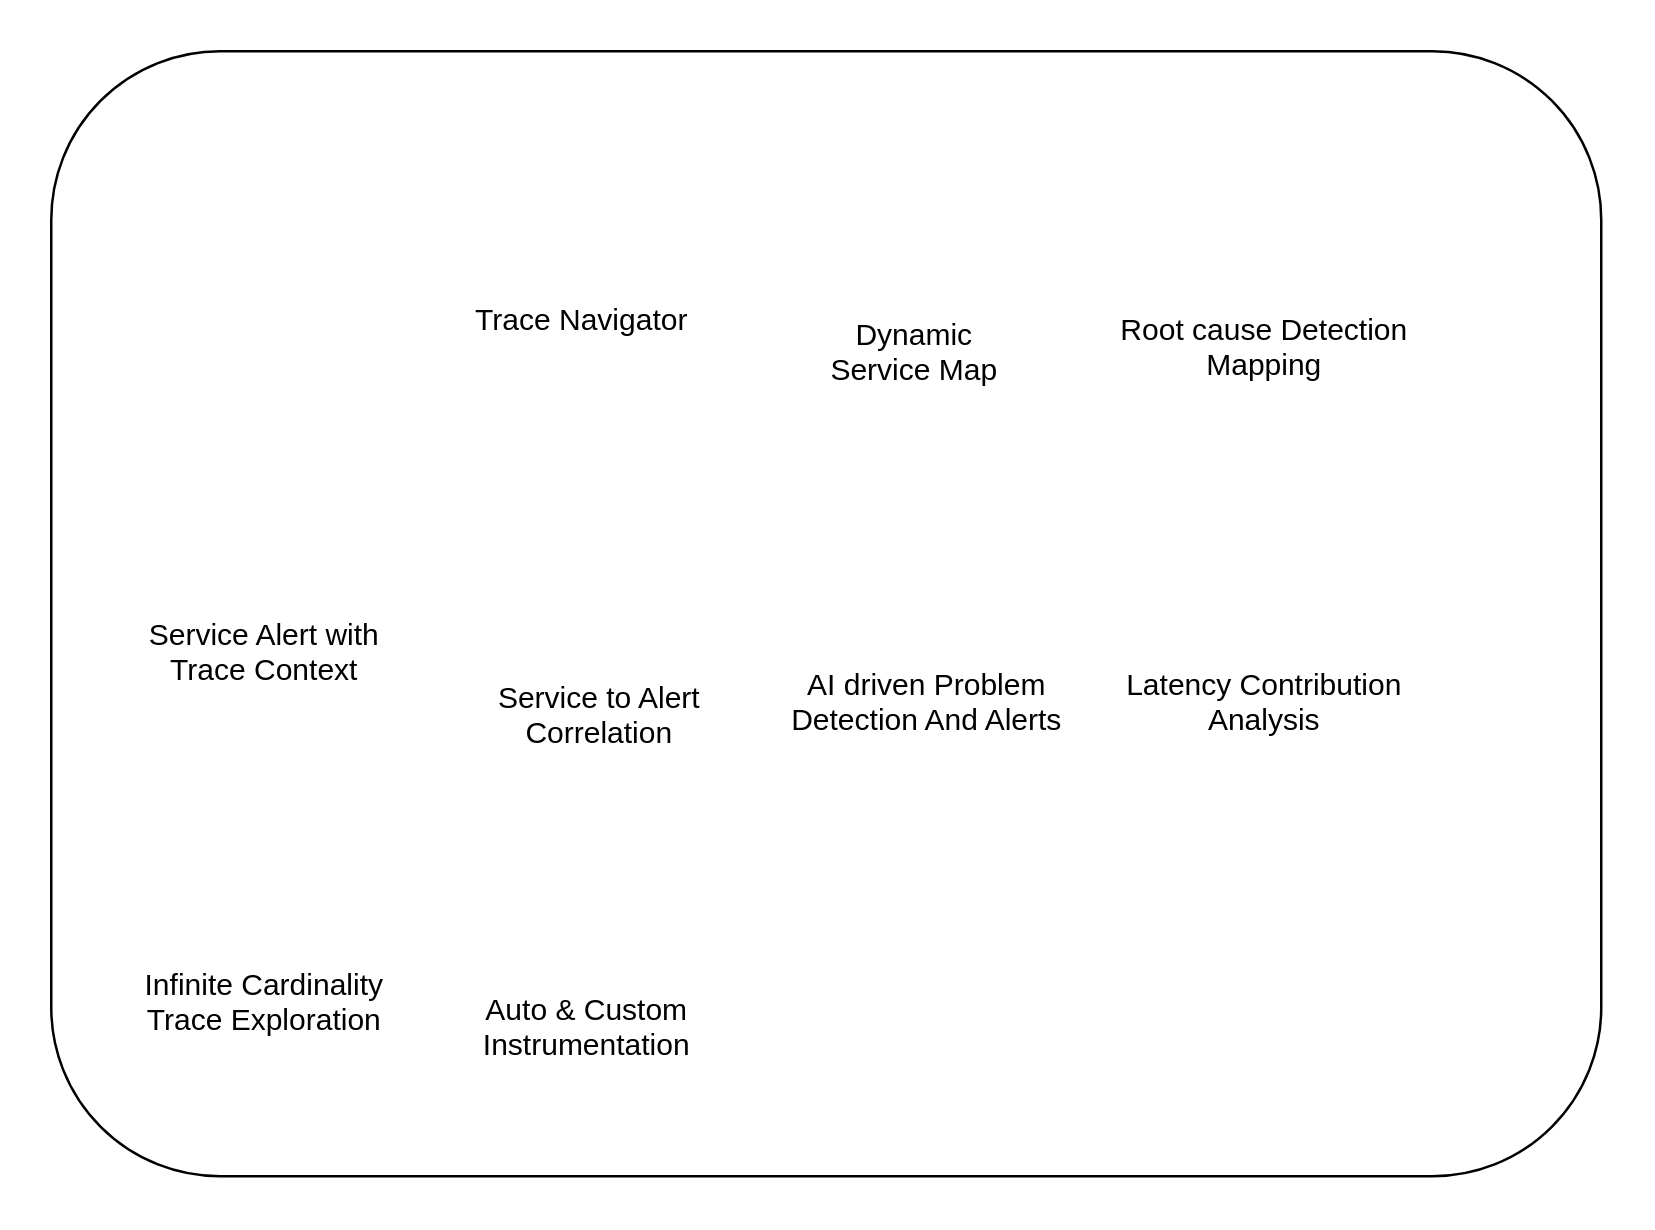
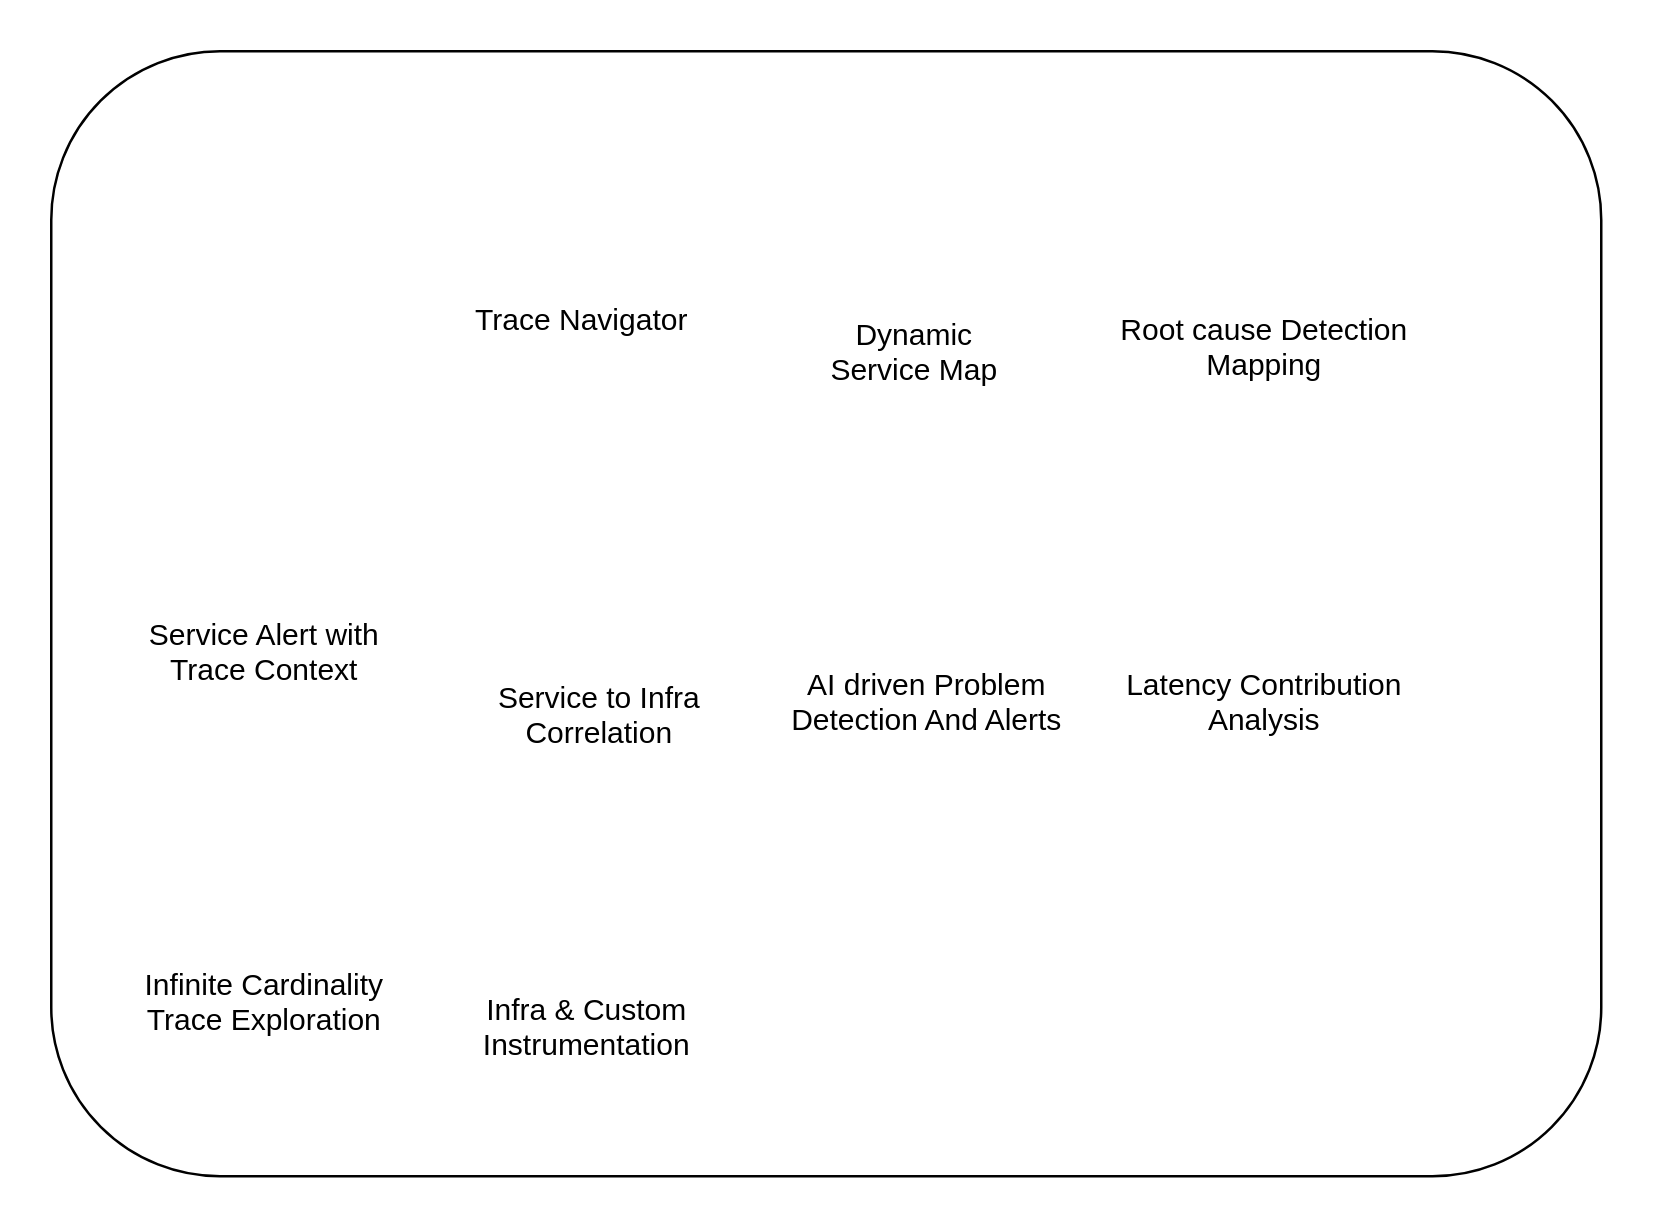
node "Service to Alert Correlation": label "Service to Alert Correlation" -> "Service to Infra Correlation"
node "Auto & Custom Instrumentation": label "Auto & Custom Instrumentation" -> "Infra & Custom Instrumentation"
